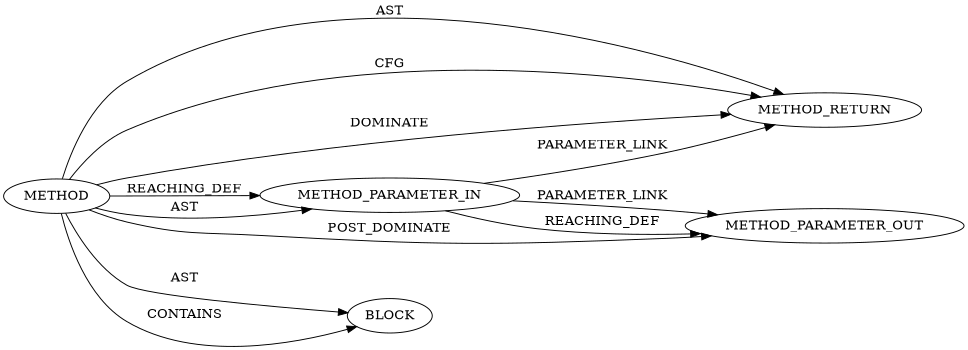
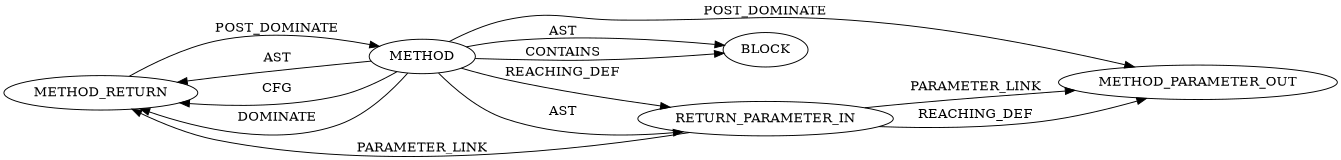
edge "METHOD_RETURN" -> "METHOD": added, label "POST_DOMINATE"
node "METHOD_PARAMETER_IN": label "METHOD_PARAMETER_IN" -> "RETURN_PARAMETER_IN"
